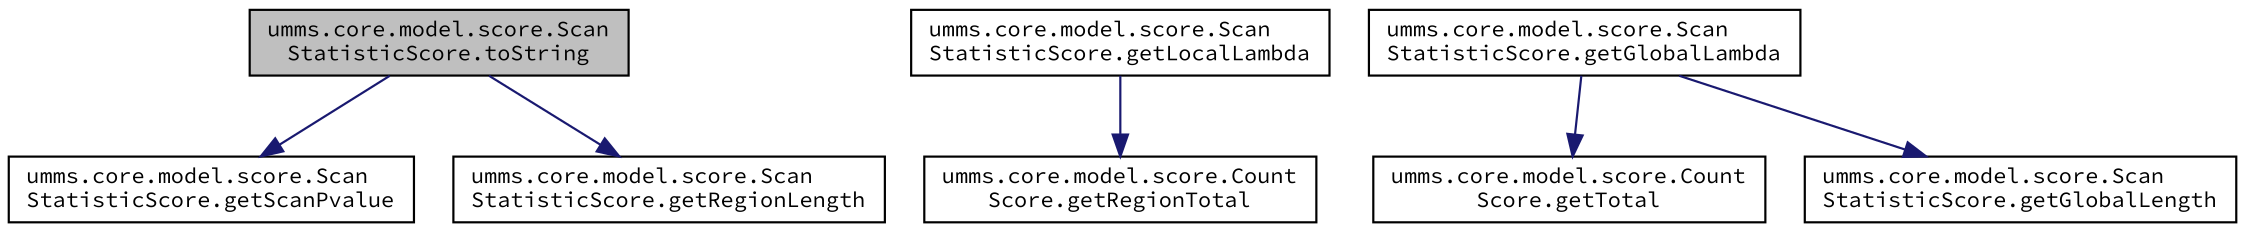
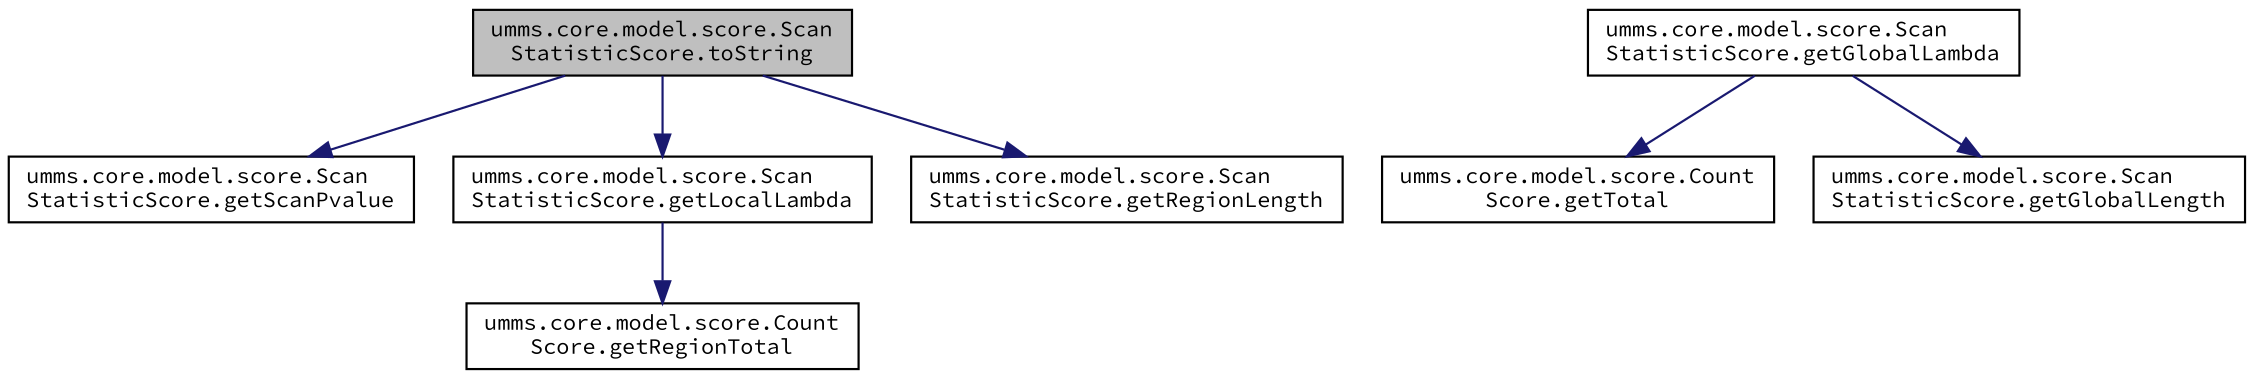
edge "umms.core.model.score.Scan StatisticScore.toString" -> "umms.core.model.score.Scan StatisticScore.getLocalLambda": added
